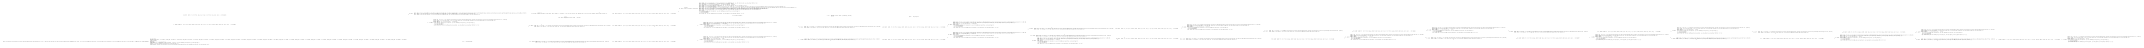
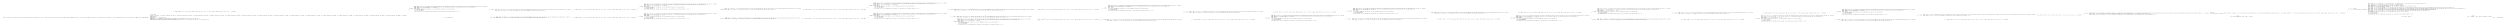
node "97: 0x010a": added
node "75: 0x007a": removed
